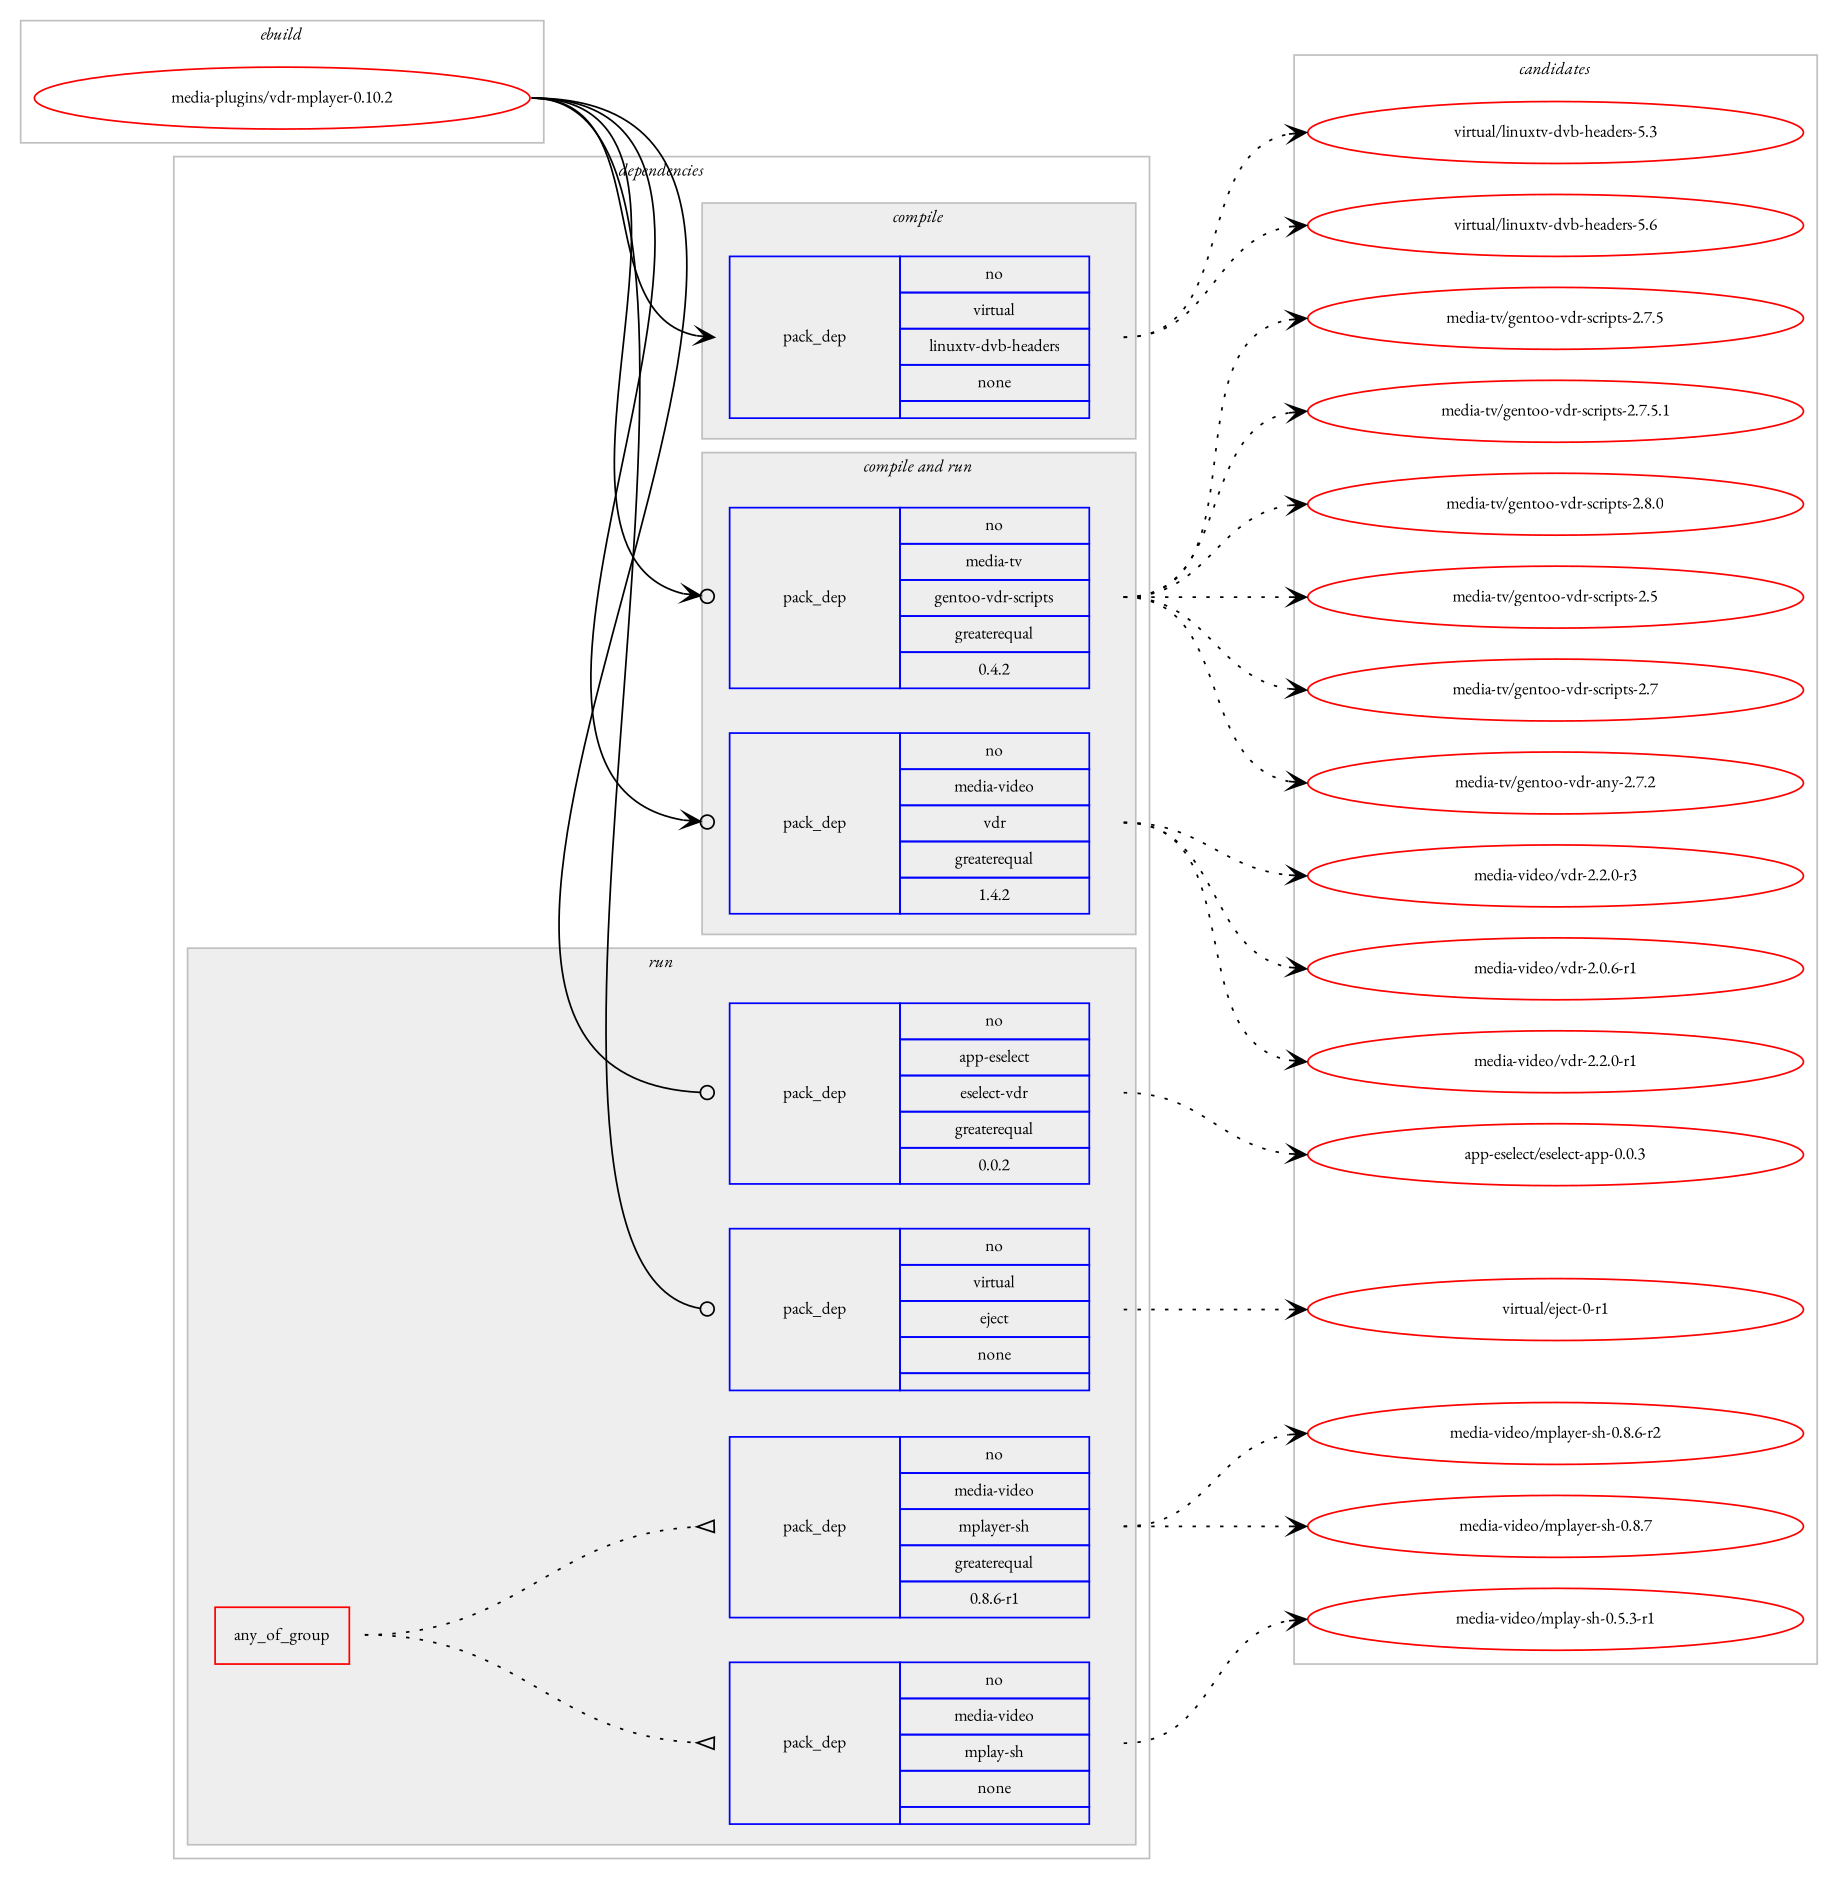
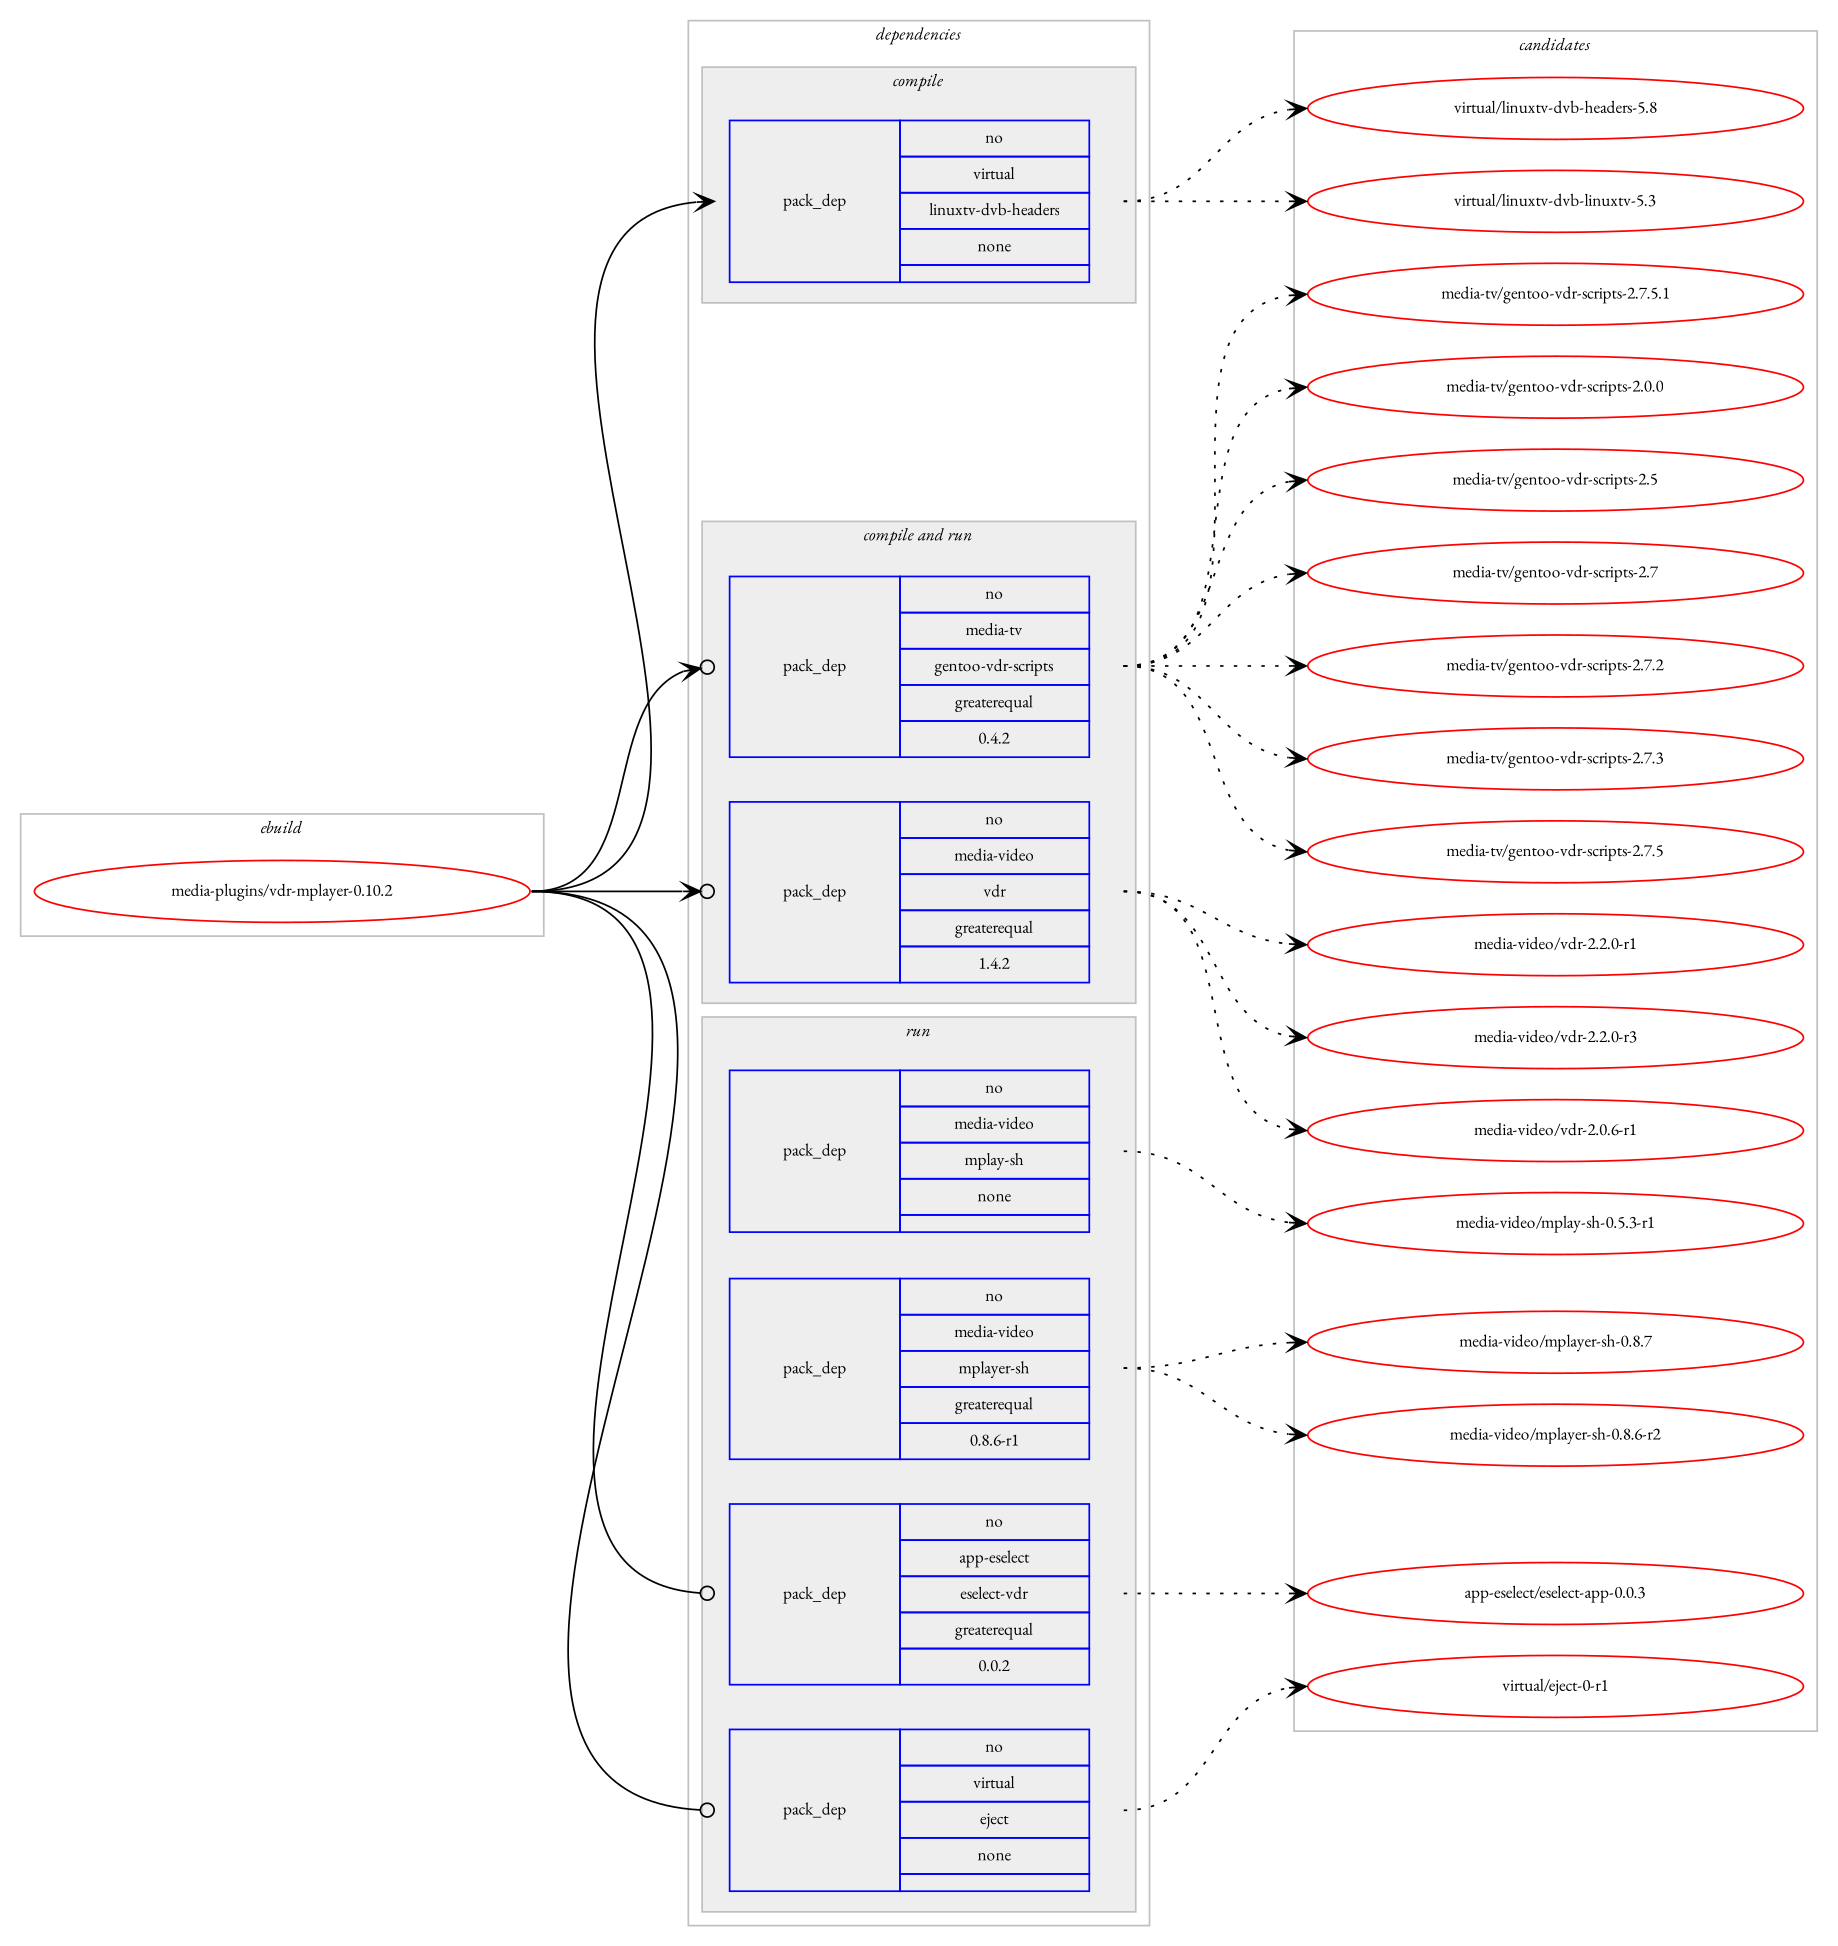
node "virtual/linuxtv-dvb-headers-5.3": label "virtual/linuxtv-dvb-headers-5.3" -> "virtual/linuxtv-dvb-linuxtv-5.3"
node "virtual/linuxtv-dvb-headers-5.6": label "virtual/linuxtv-dvb-headers-5.6" -> "virtual/linuxtv-dvb-headers-5.8"
node "media-tv/gentoo-vdr-scripts-2.8.0": label "media-tv/gentoo-vdr-scripts-2.8.0" -> "media-tv/gentoo-vdr-scripts-2.0.0"
node "media-tv/gentoo-vdr-scripts-2.7.3": added
node "media-tv/gentoo-vdr-any-2.7.2": label "media-tv/gentoo-vdr-any-2.7.2" -> "media-tv/gentoo-vdr-scripts-2.7.2"
node "any_of_group": removed
